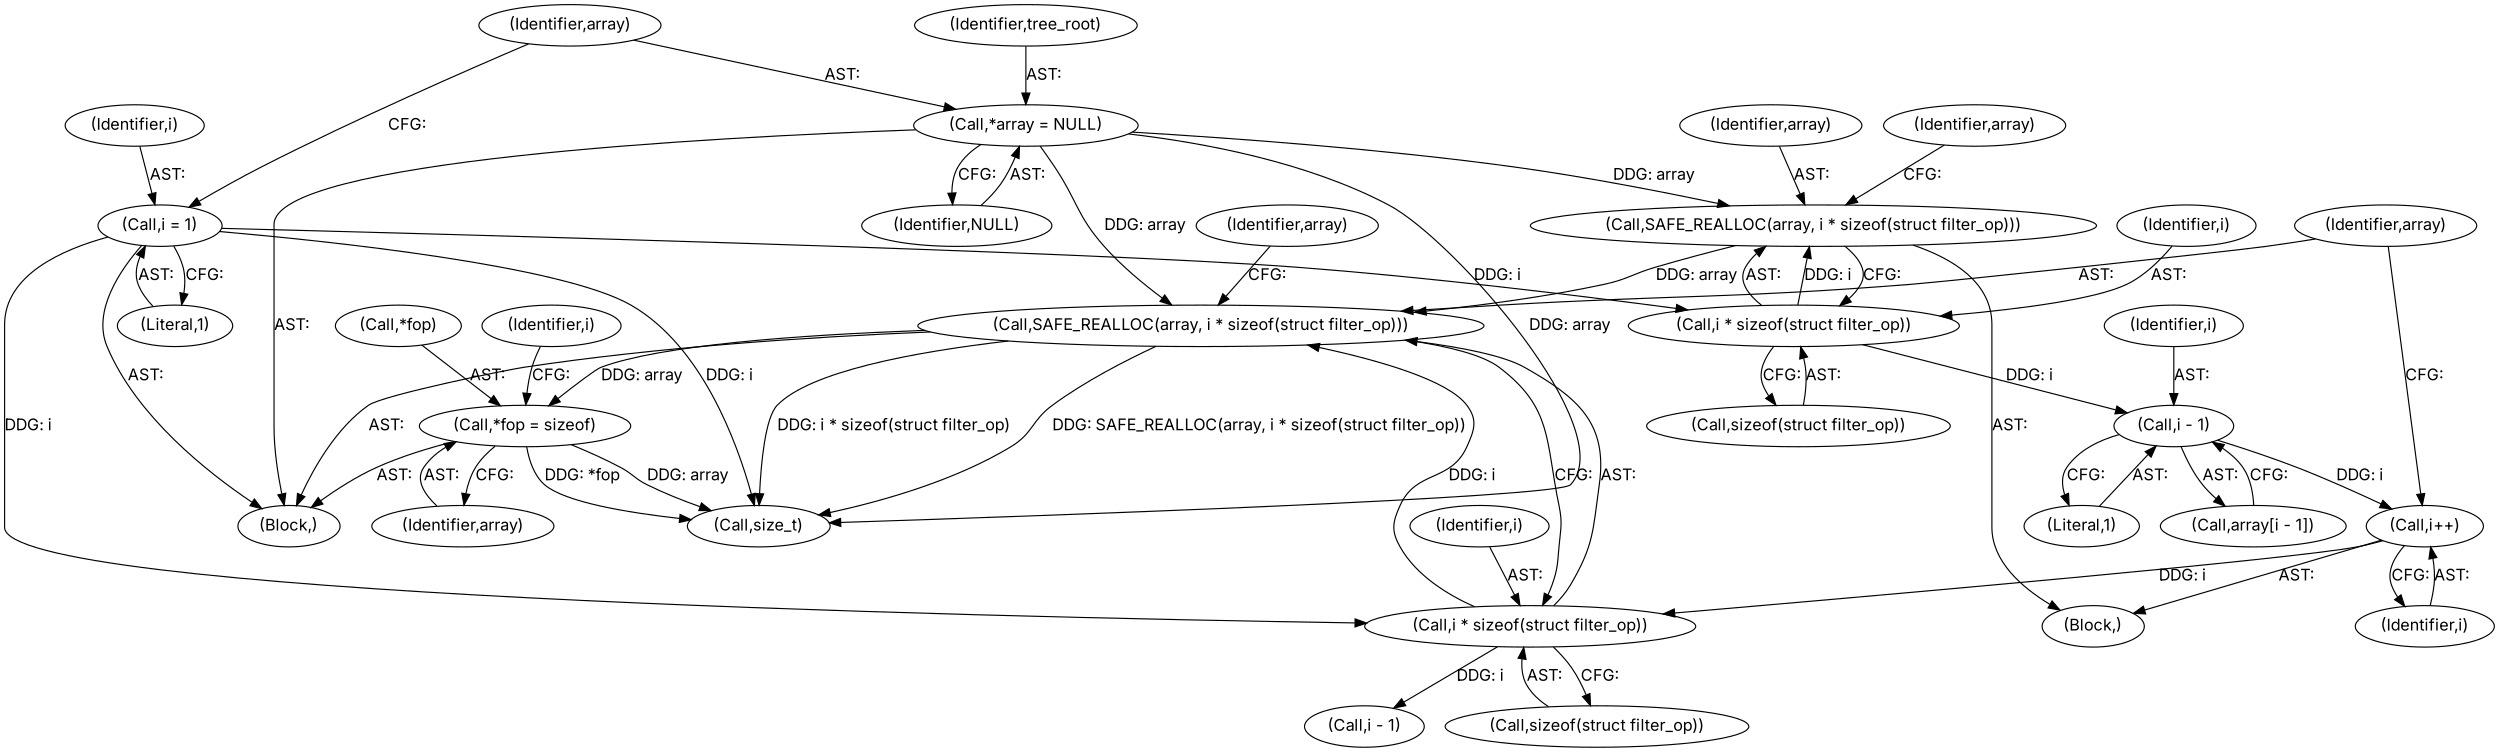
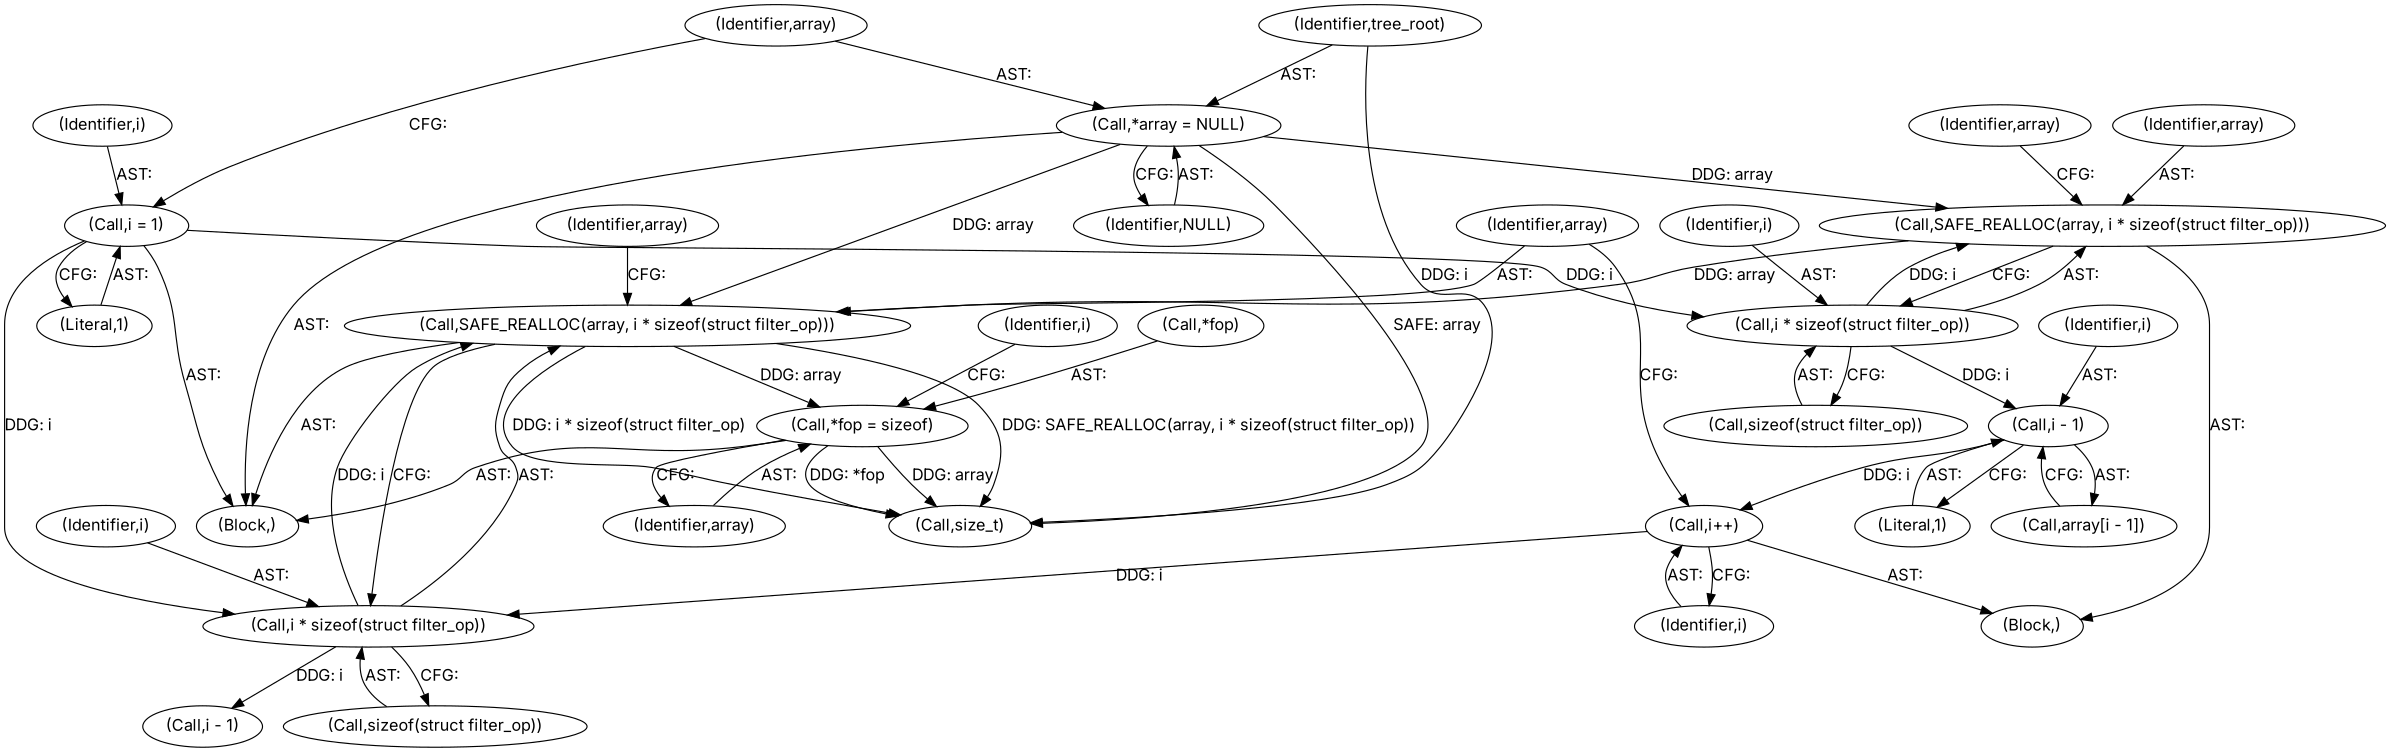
edge "(Call,i = 1)" -> "(Call,size_t)": now "(Identifier,tree_root)" -> "(Call,size_t)"
edge "(Call,*array = NULL)" -> "(Call,size_t)": label "DDG: array" -> "SAFE: array"
